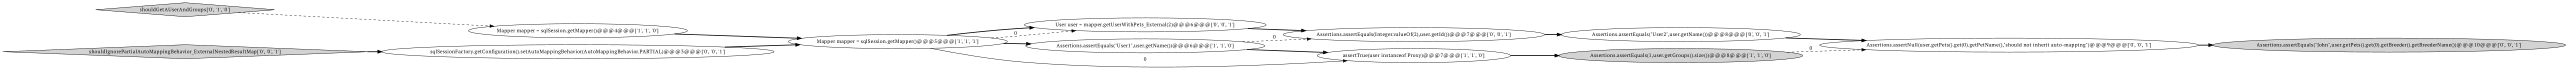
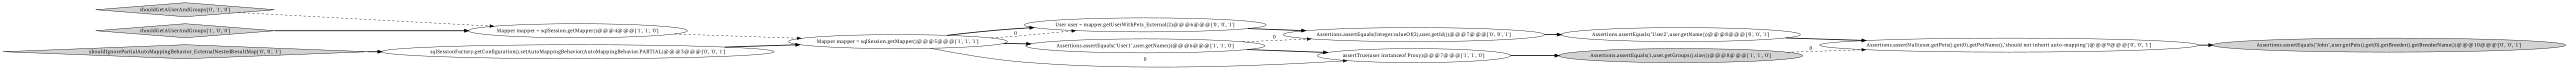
node "shouldGetAUserAndGroups['1', '0', '0']": added
edge "Mapper mapper = sqlSession.getMapper()@@@4@@@['1', '1', '0']" -> "Mapper mapper = sqlSession.getMapper()@@@5@@@['1', '1', '1']": style bold -> dashed
